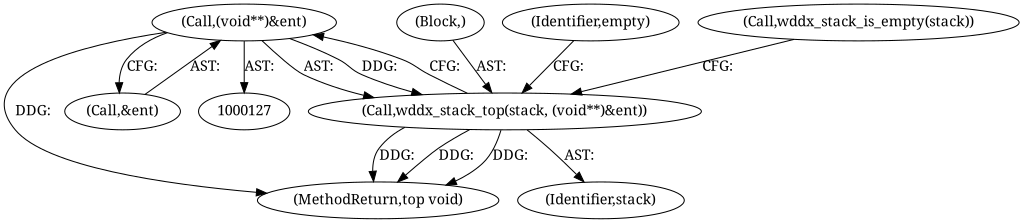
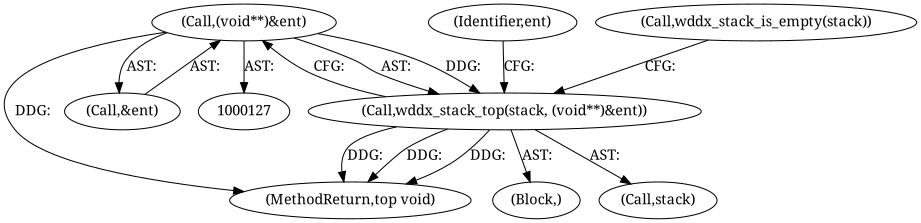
node "(Identifier,empty)": label "(Identifier,empty)" -> "(Identifier,ent)"
edge "(Block,)" -> "(Call,wddx_stack_top(stack, (void**)&ent))": reversed
edge "(Call,(void**)&ent)" -> "(Call,&ent)": label "CFG: " -> "AST: "
node "(Identifier,stack)": label "(Identifier,stack)" -> "(Call,stack)"
